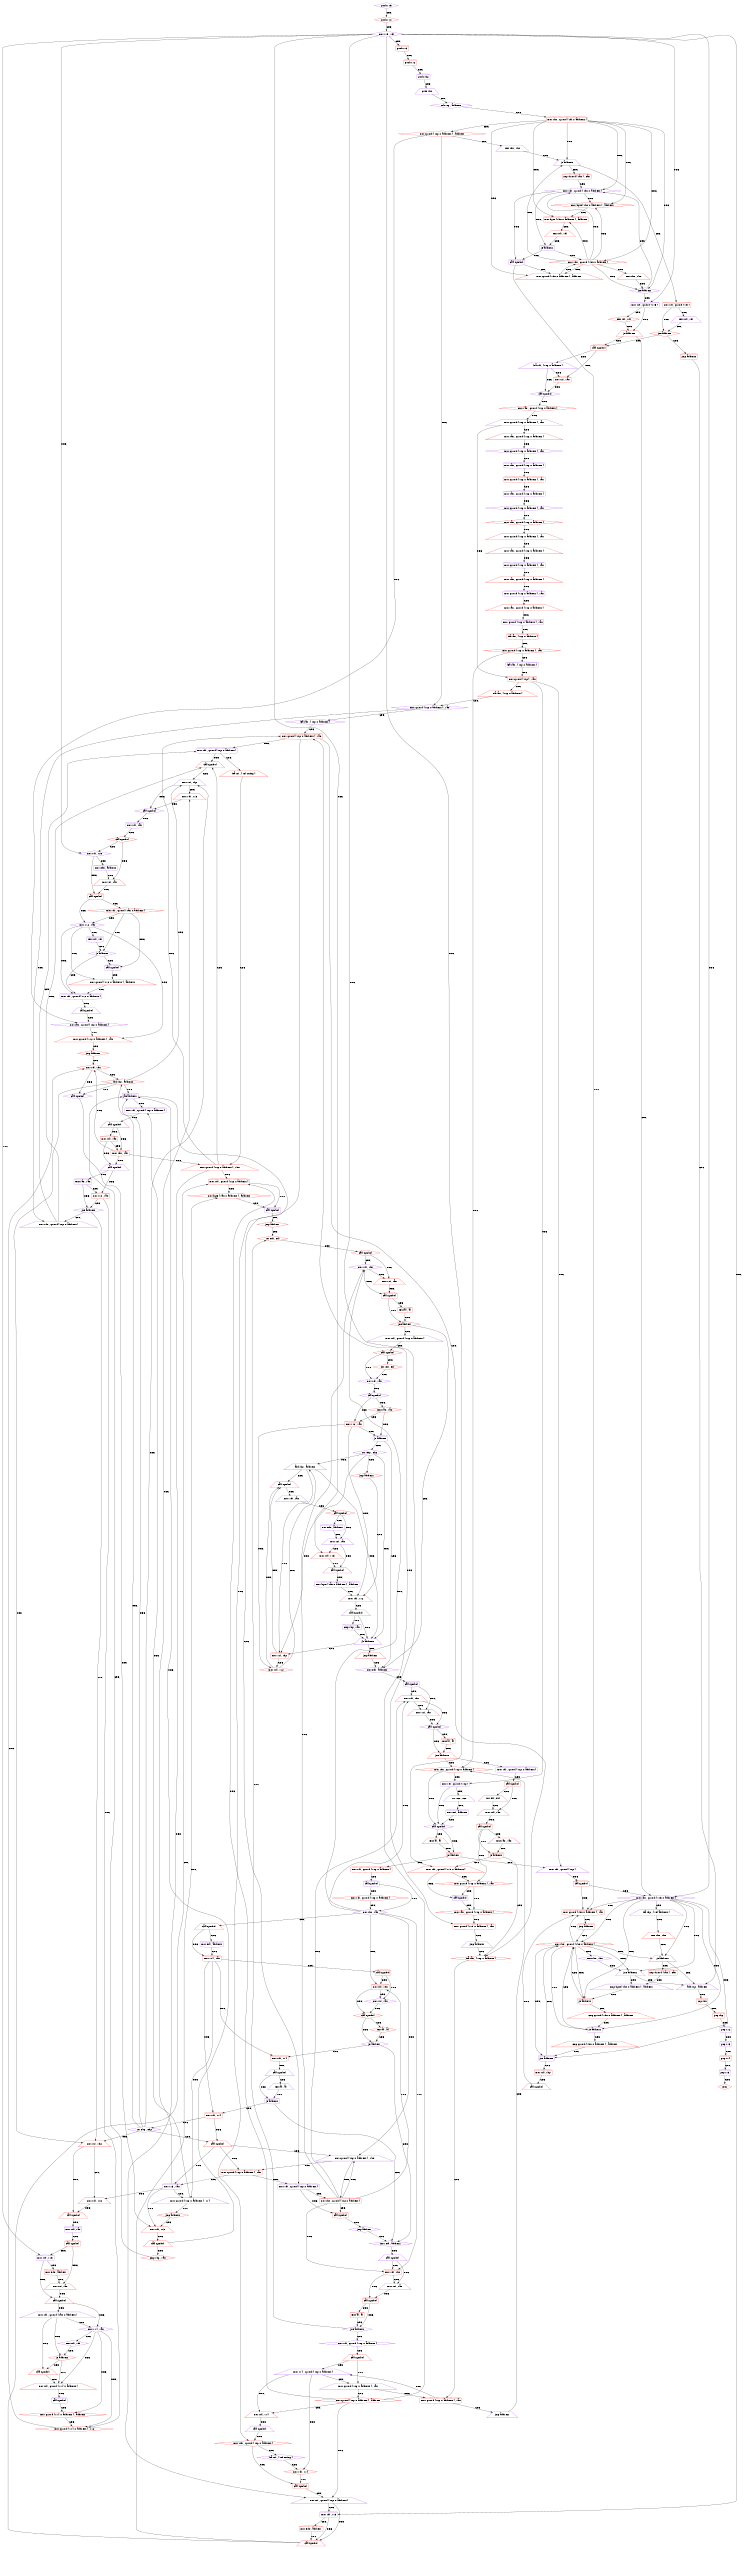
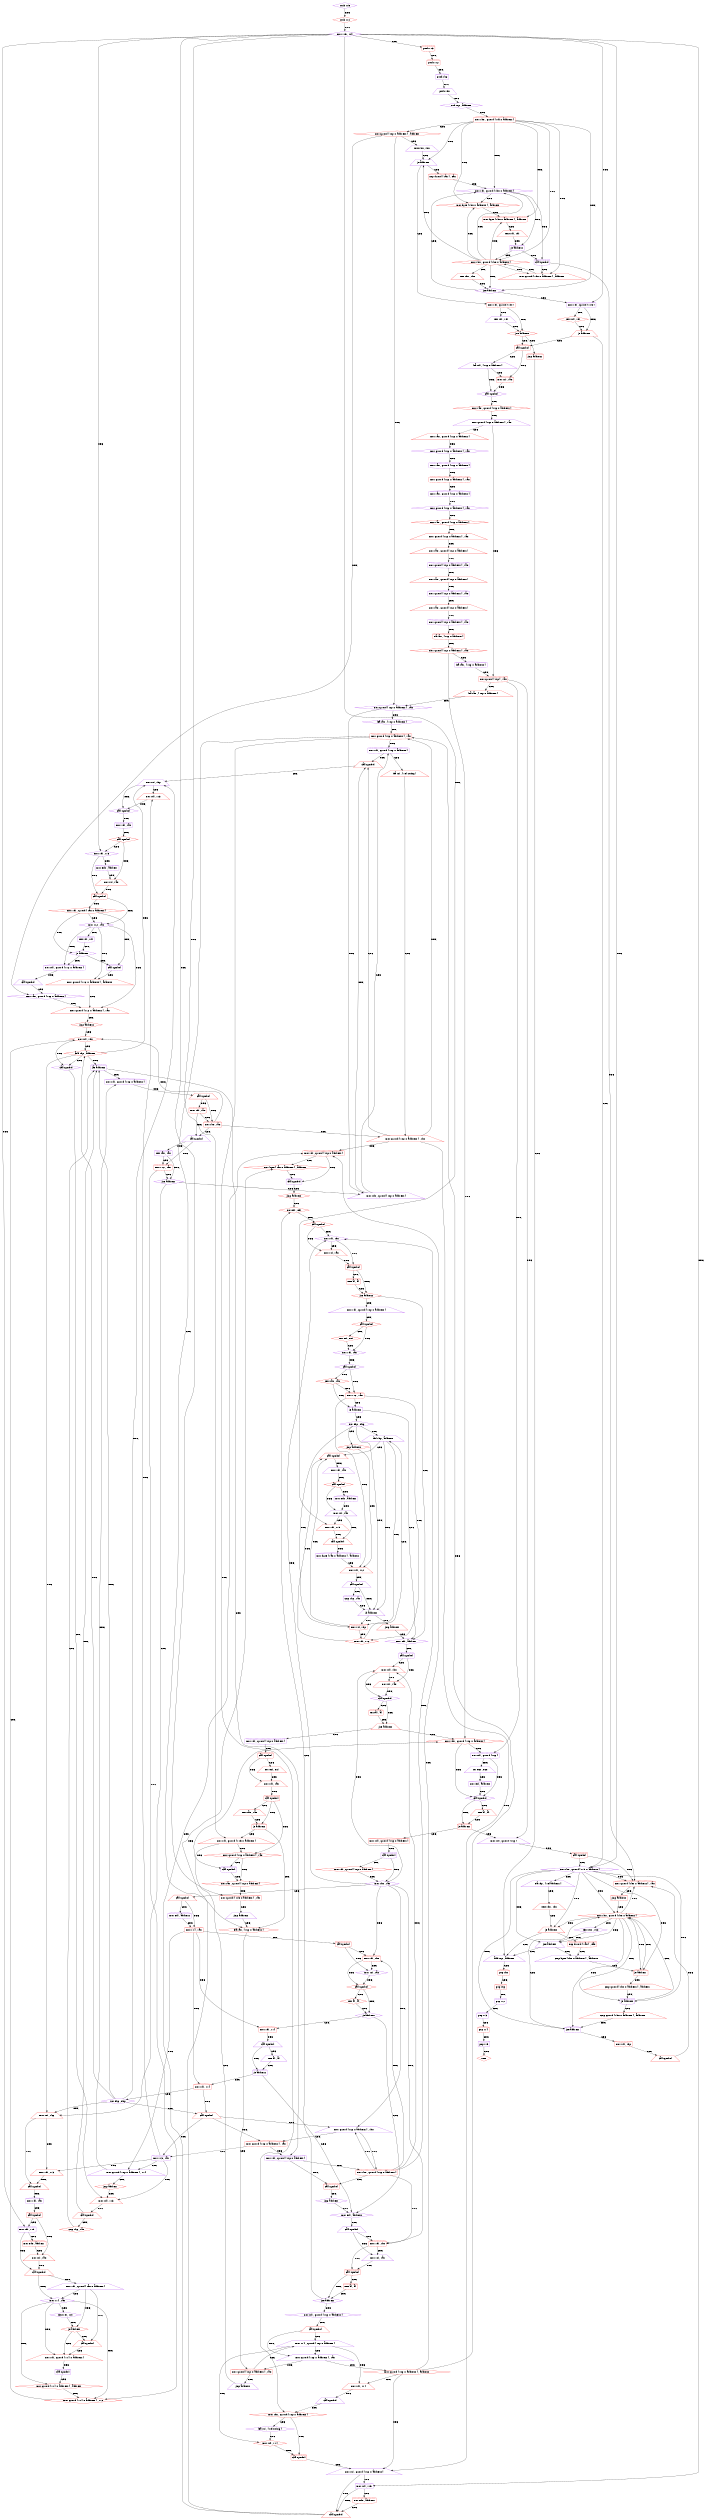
edge "mov qword [ r12 + address ] , address" -> "mov rdi , qword [ r12 + address ]": now "mov qword [ r12 + address ] , address" -> "mov qword [ r12 + address ] , rax"
